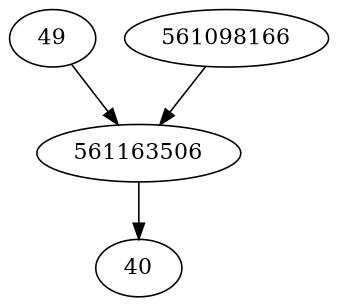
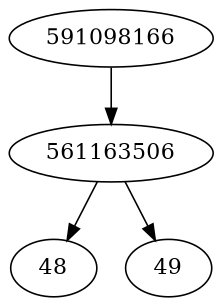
node "561098166": label "561098166" -> "591098166"
edge "49" -> "561163506": reversed
node "40": label "40" -> "48"
